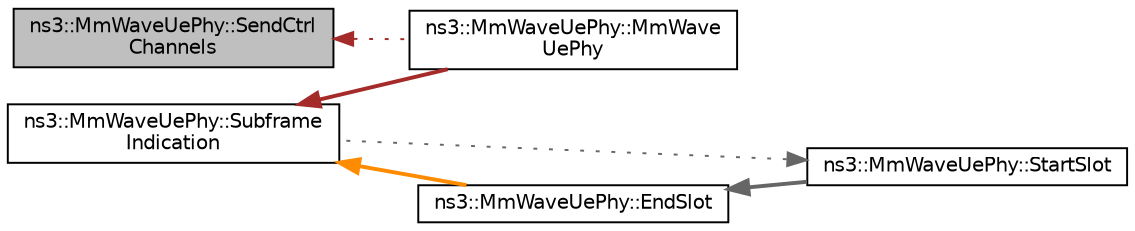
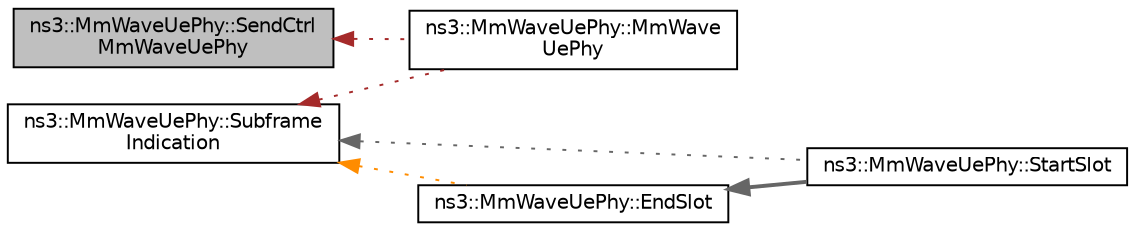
node "ns3::MmWaveUePhy::SendCtrl Channels": label "ns3::MmWaveUePhy::SendCtrl Channels" -> "ns3::MmWaveUePhy::SendCtrl MmWaveUePhy"
edge "ns3::MmWaveUePhy::MmWave UePhy" -> "ns3::MmWaveUePhy::Subframe Indication": style bold -> dotted
edge "ns3::MmWaveUePhy::Subframe Indication" -> "ns3::MmWaveUePhy::StartSlot": reversed
edge "ns3::MmWaveUePhy::EndSlot" -> "ns3::MmWaveUePhy::Subframe Indication": style bold -> dotted
